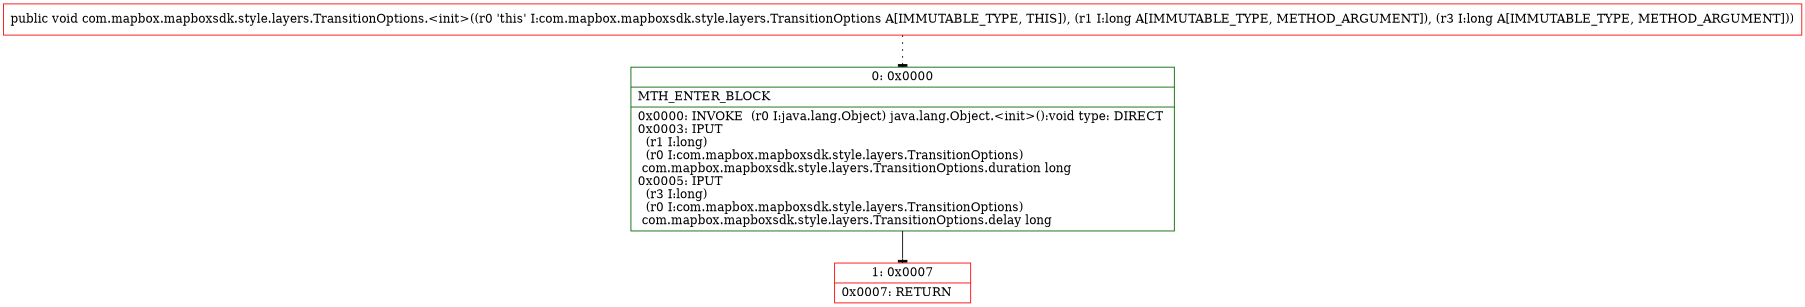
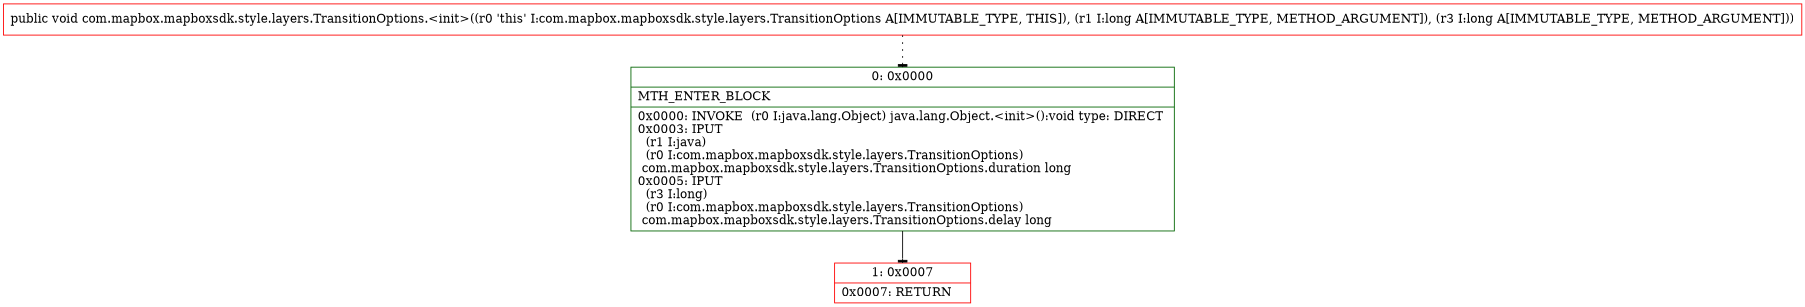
node "0: 0x0000": text "(r1 I:long)" -> "(r1 I:java)"
